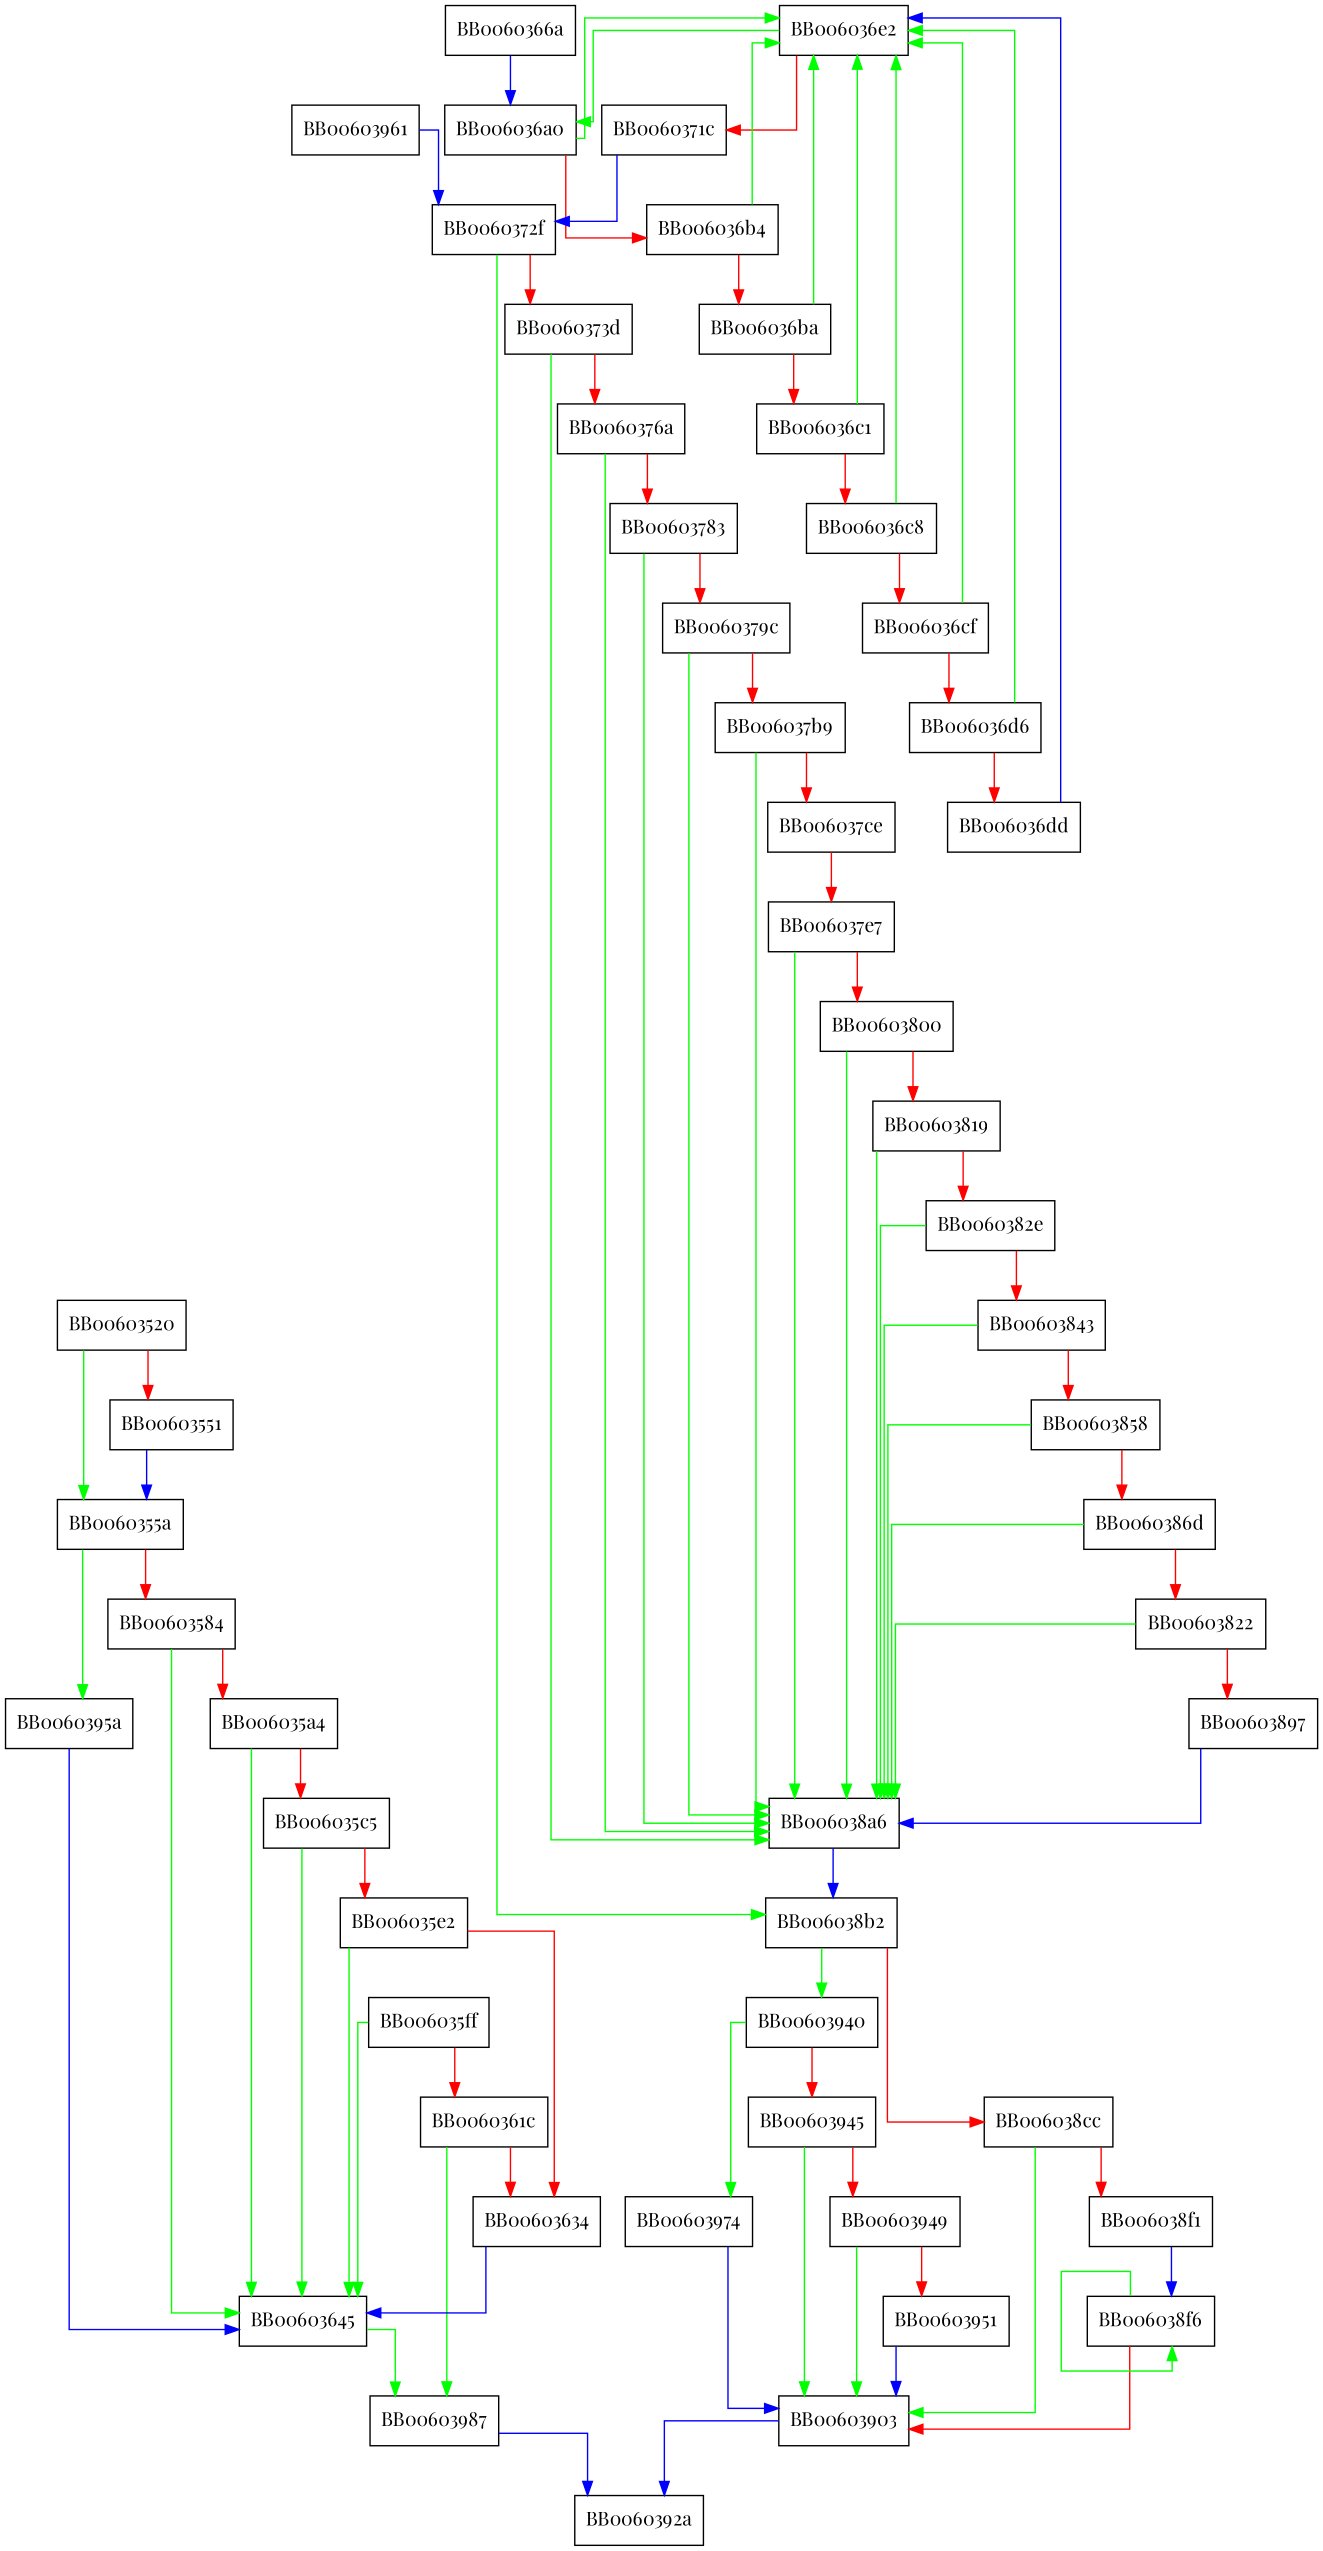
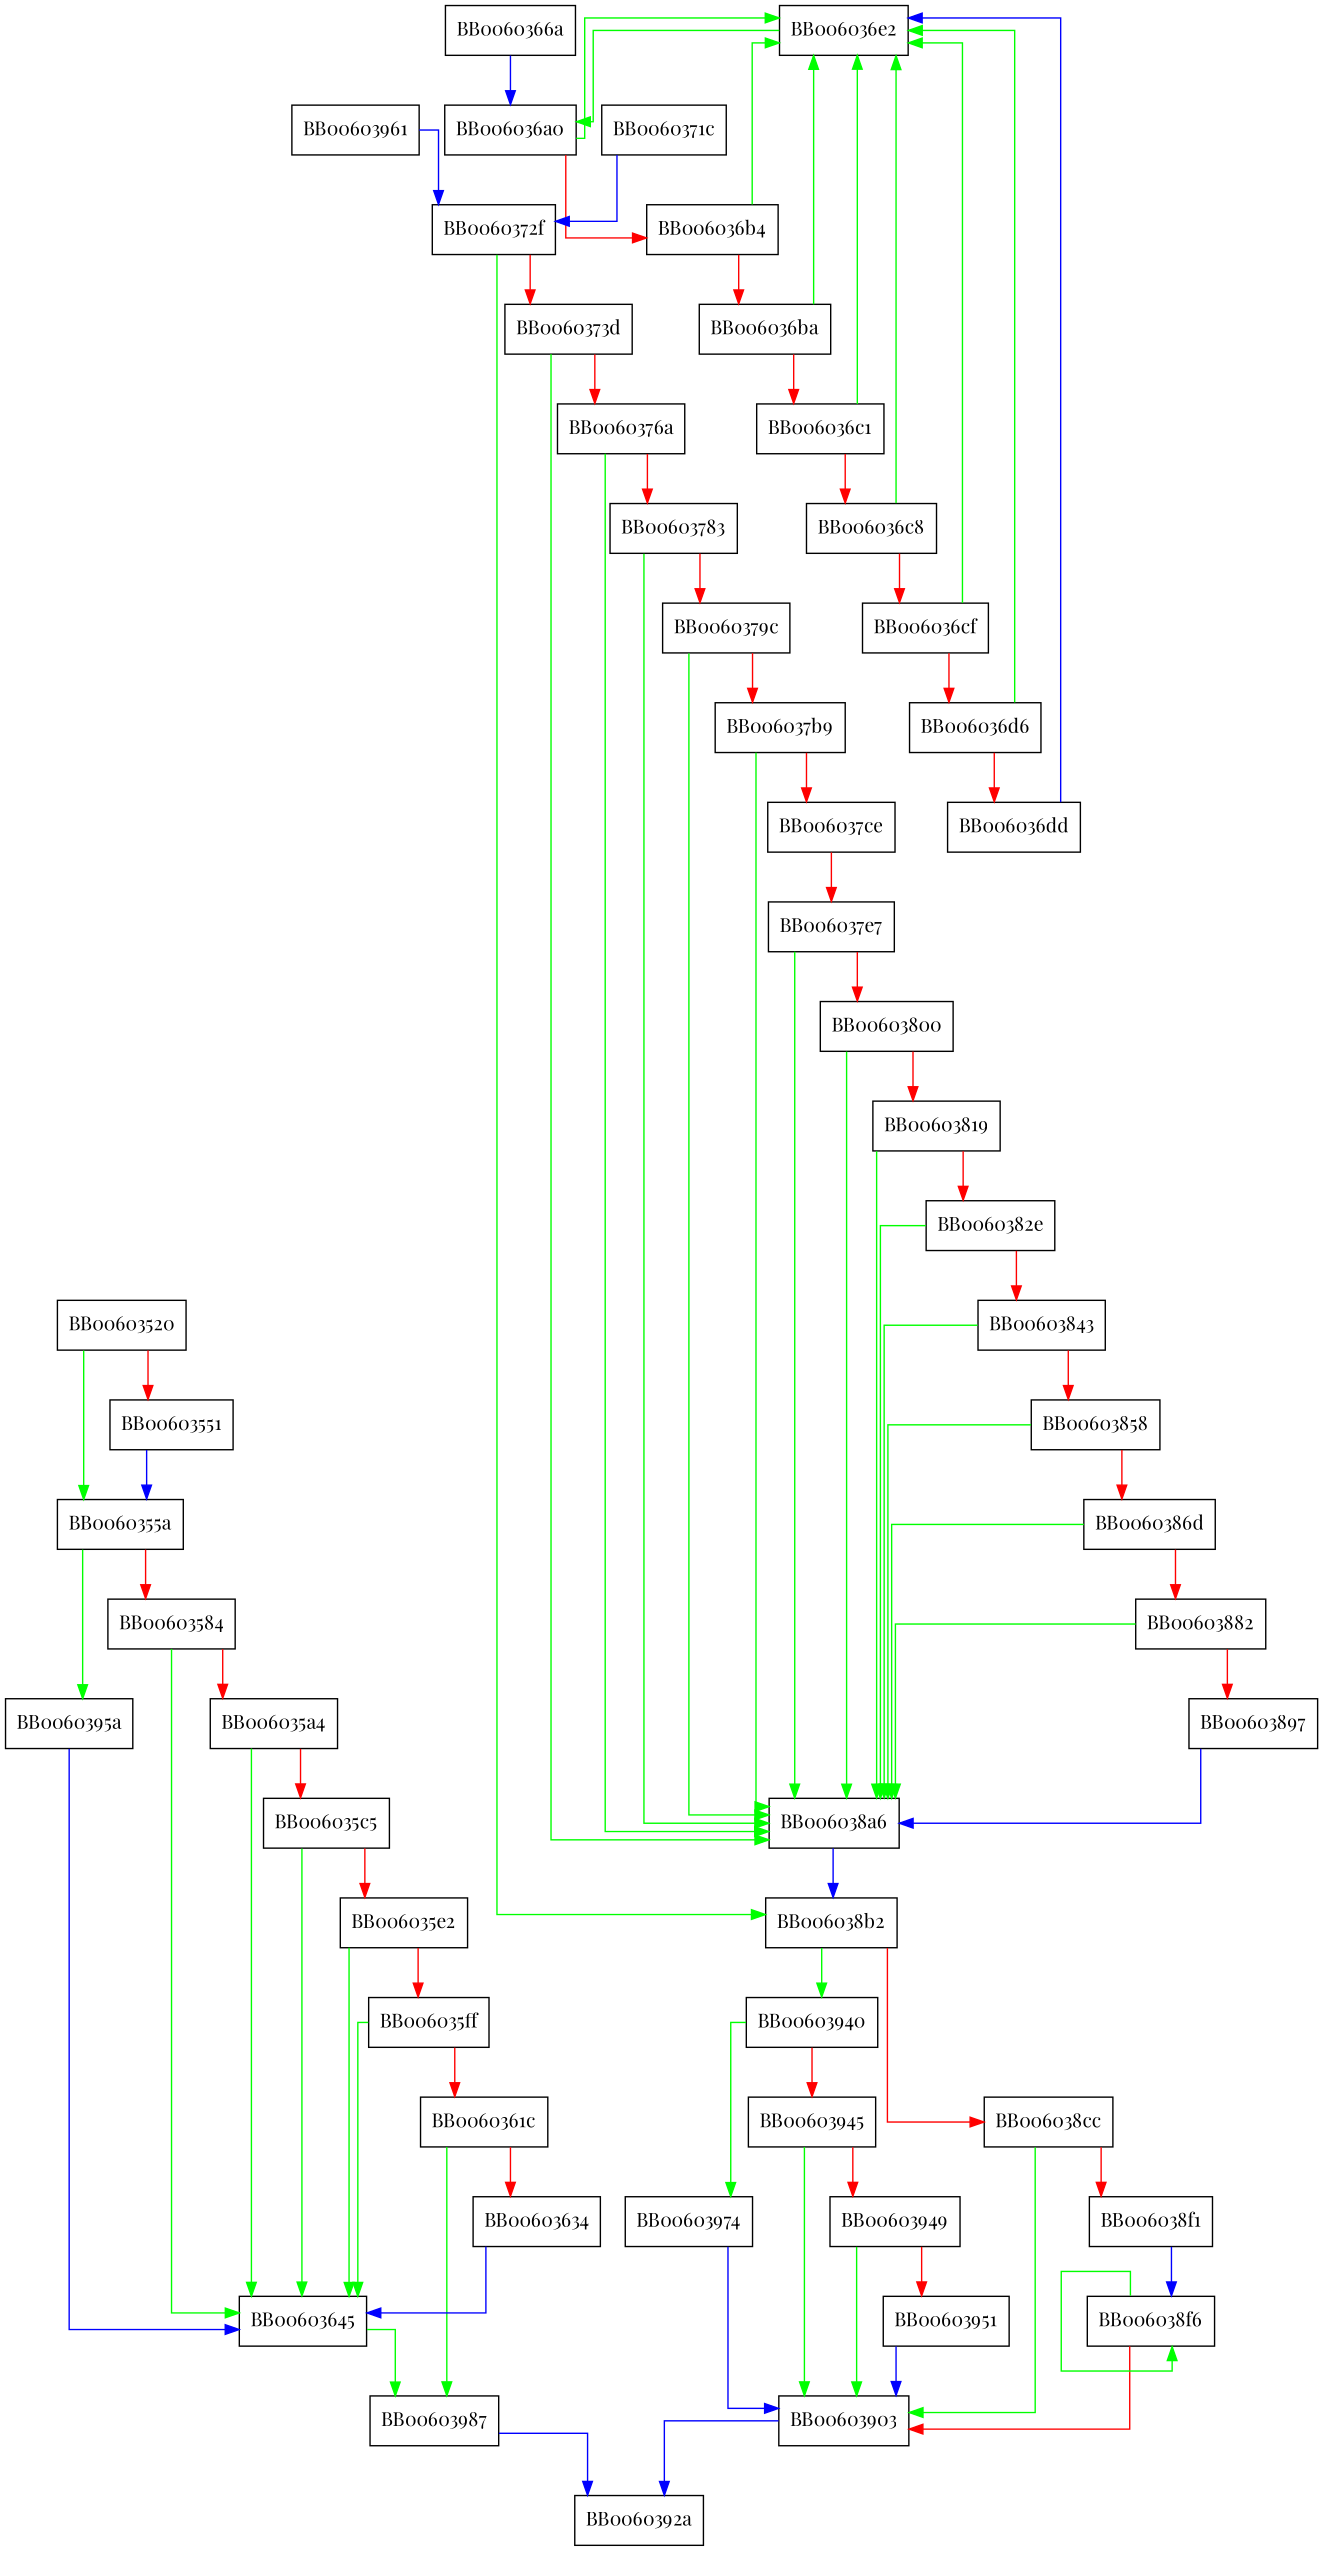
edge "BB006036e2" -> "BB0060371c": removed
node "BB00603822": label "BB00603822" -> "BB00603882"
edge "BB006035e2" -> "BB00603634": now "BB006035e2" -> "BB006035ff"
